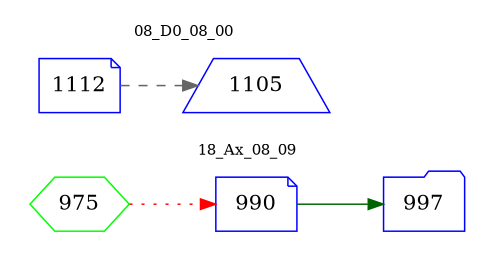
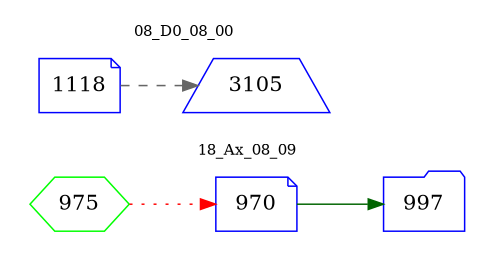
node "1112": label "1112" -> "1118"
node "1105": label "1105" -> "3105"
node "990": label "990" -> "970"
